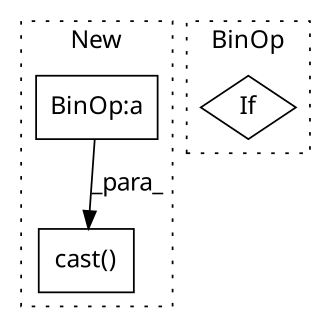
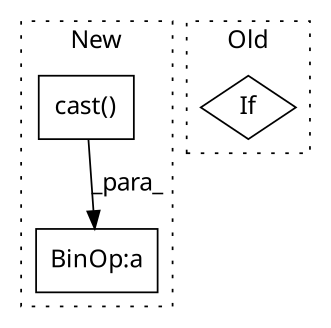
cluster "BinOp": label "BinOp" -> "Old"
edge "BinOp:a" -> "cast()": reversed
